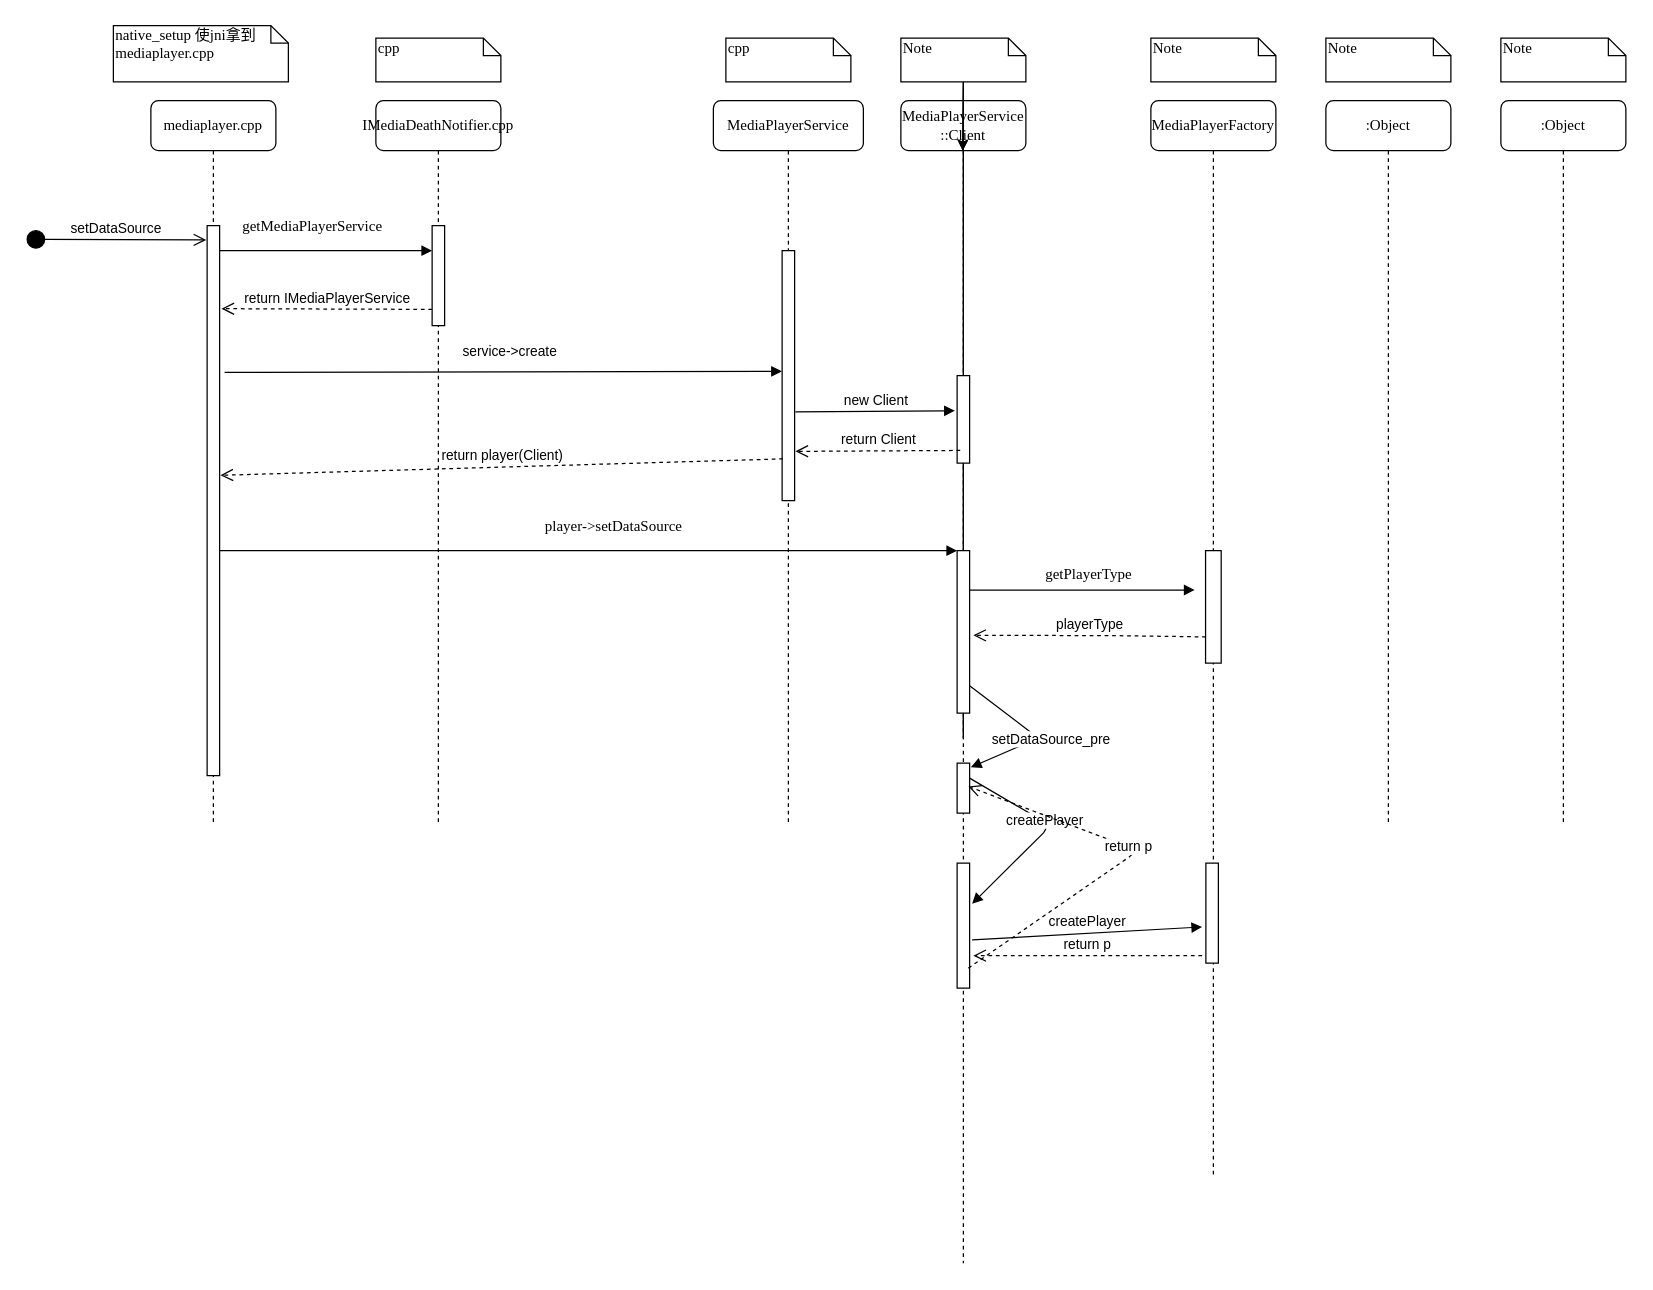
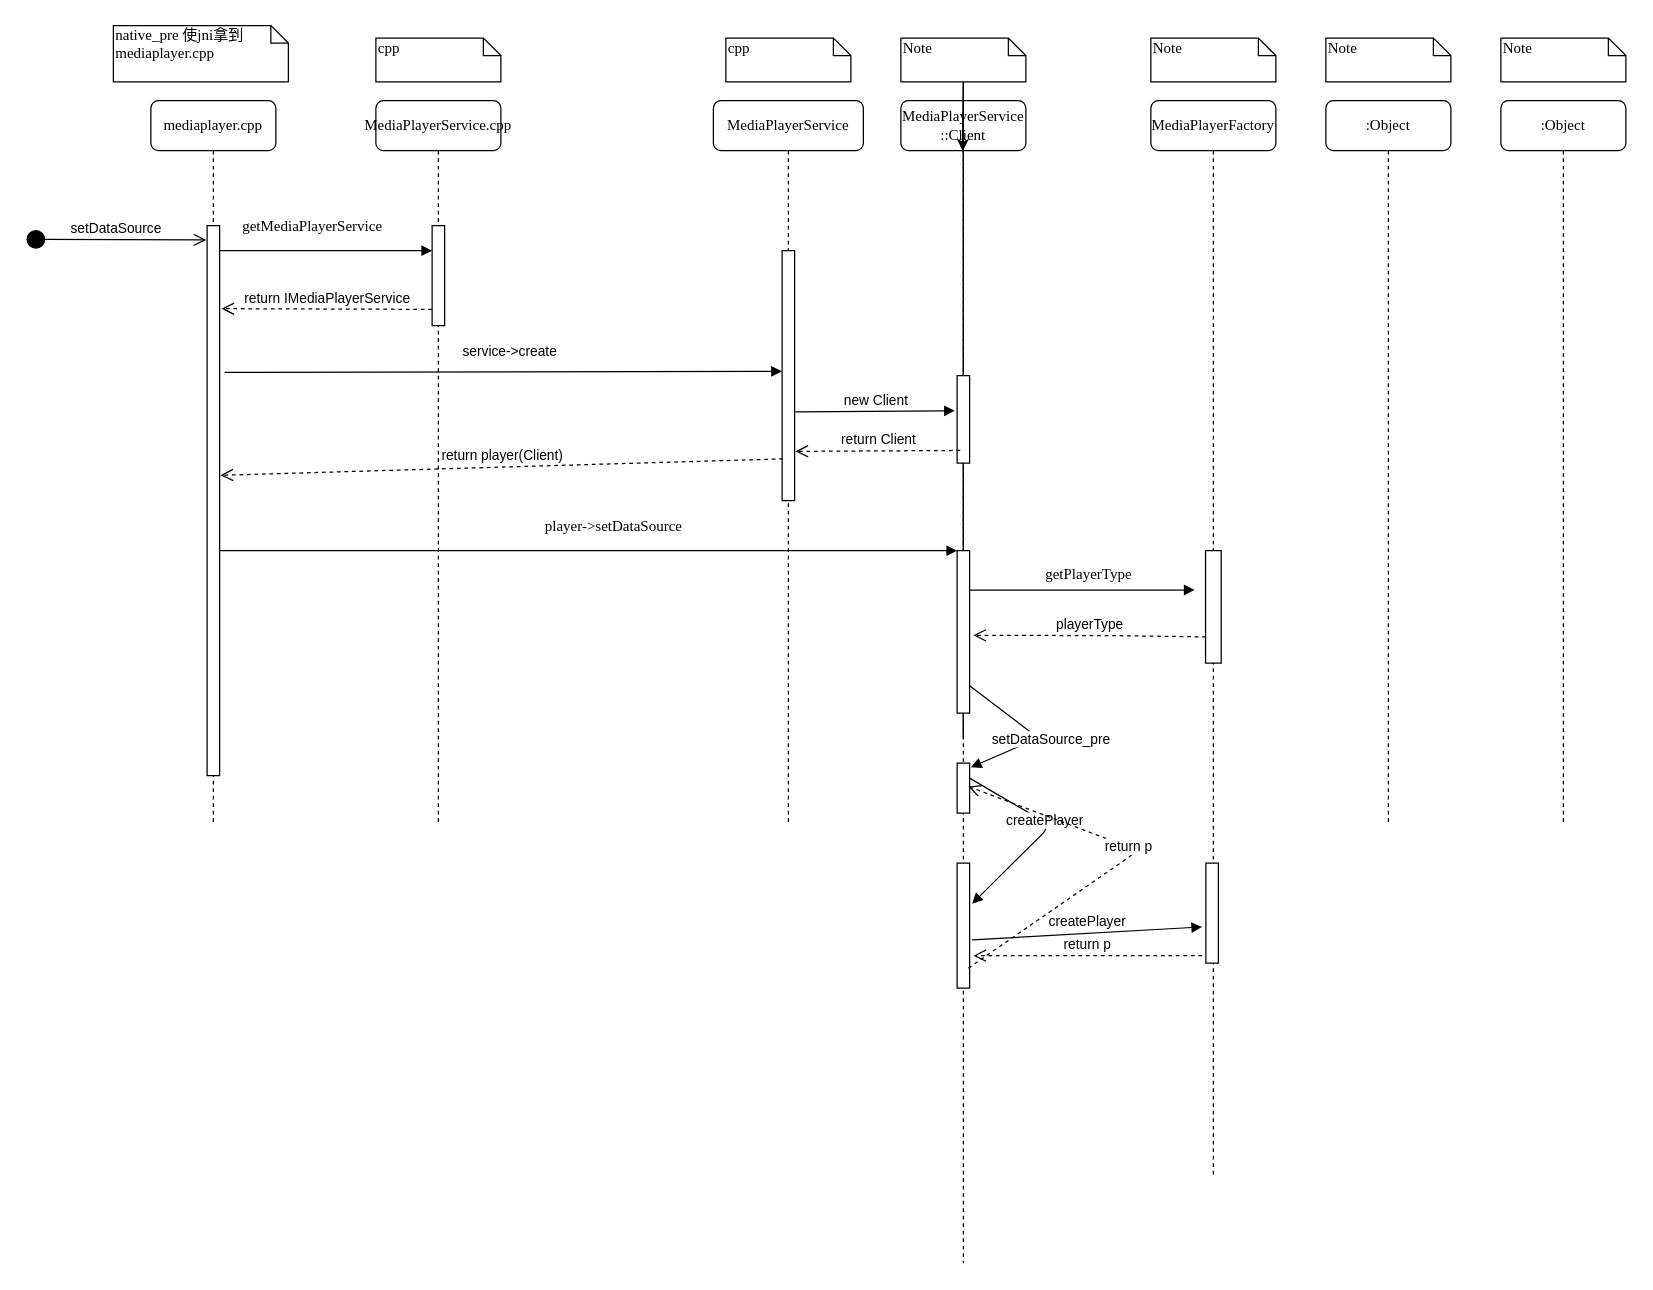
node "native_setup 使jni拿到 mediaplayer.cpp": label "native_setup 使jni拿到 mediaplayer.cpp" -> "native_pre 使jni拿到 mediaplayer.cpp"
node "IMediaDeathNotifier.cpp": label "IMediaDeathNotifier.cpp" -> "MediaPlayerService.cpp"
